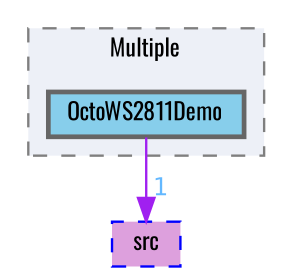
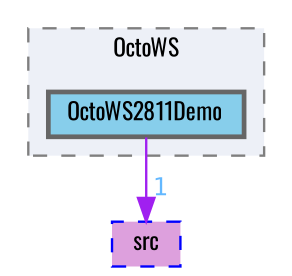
cluster "Multiple": label "Multiple" -> "OctoWS"
